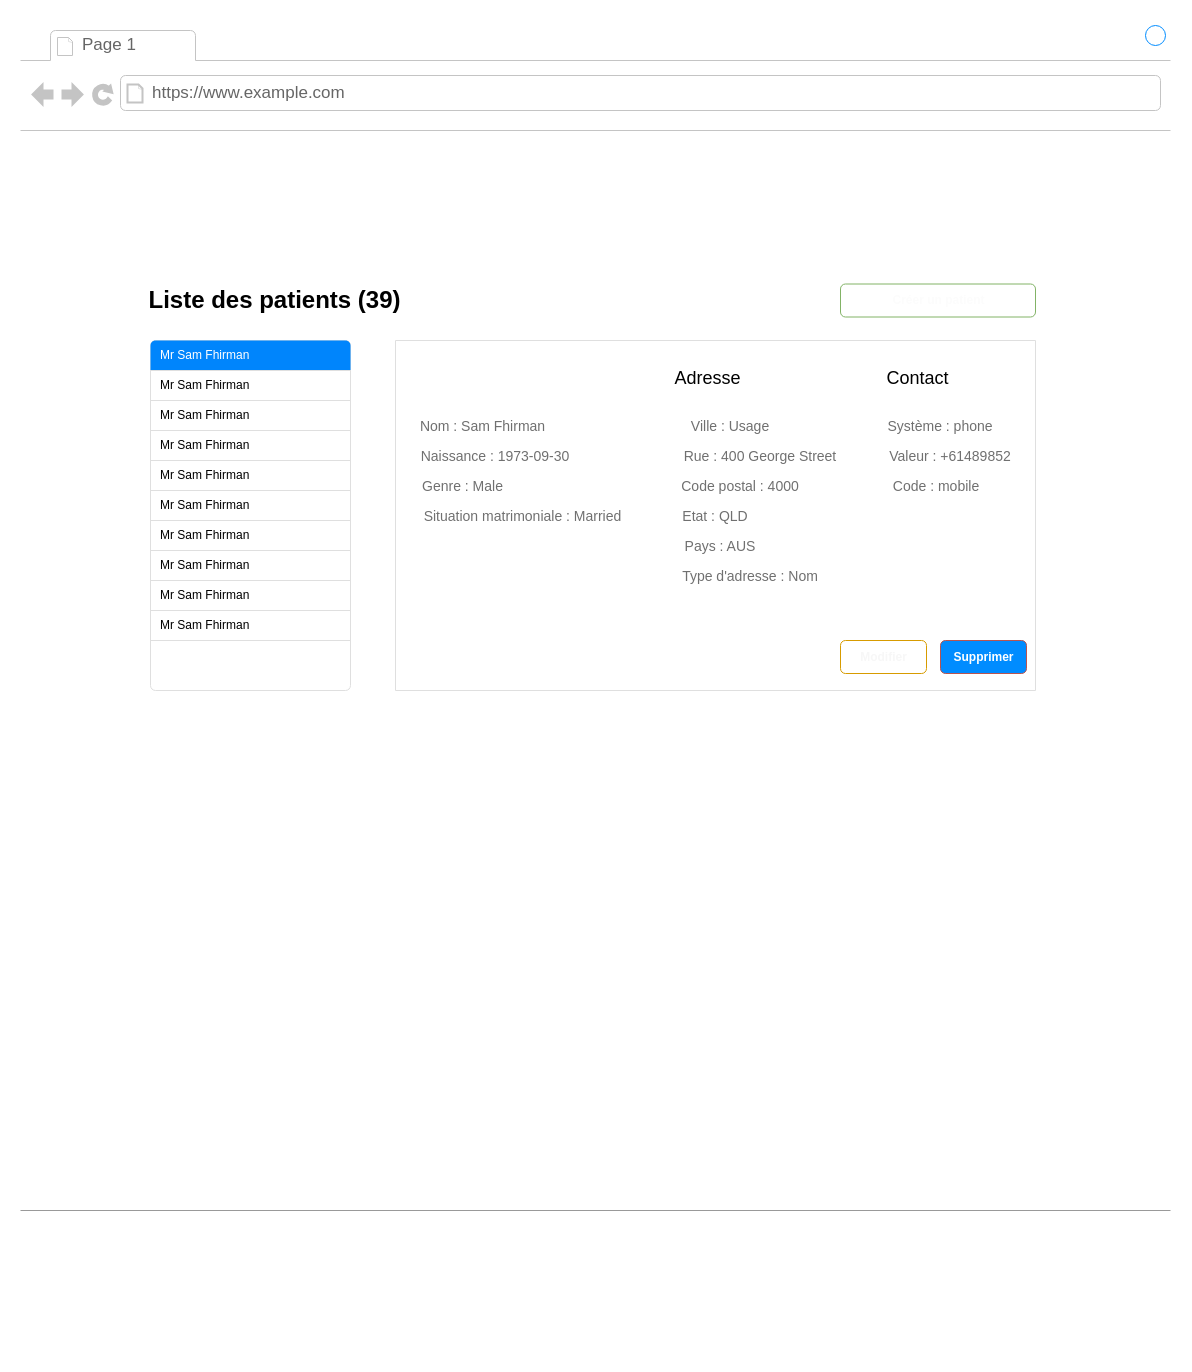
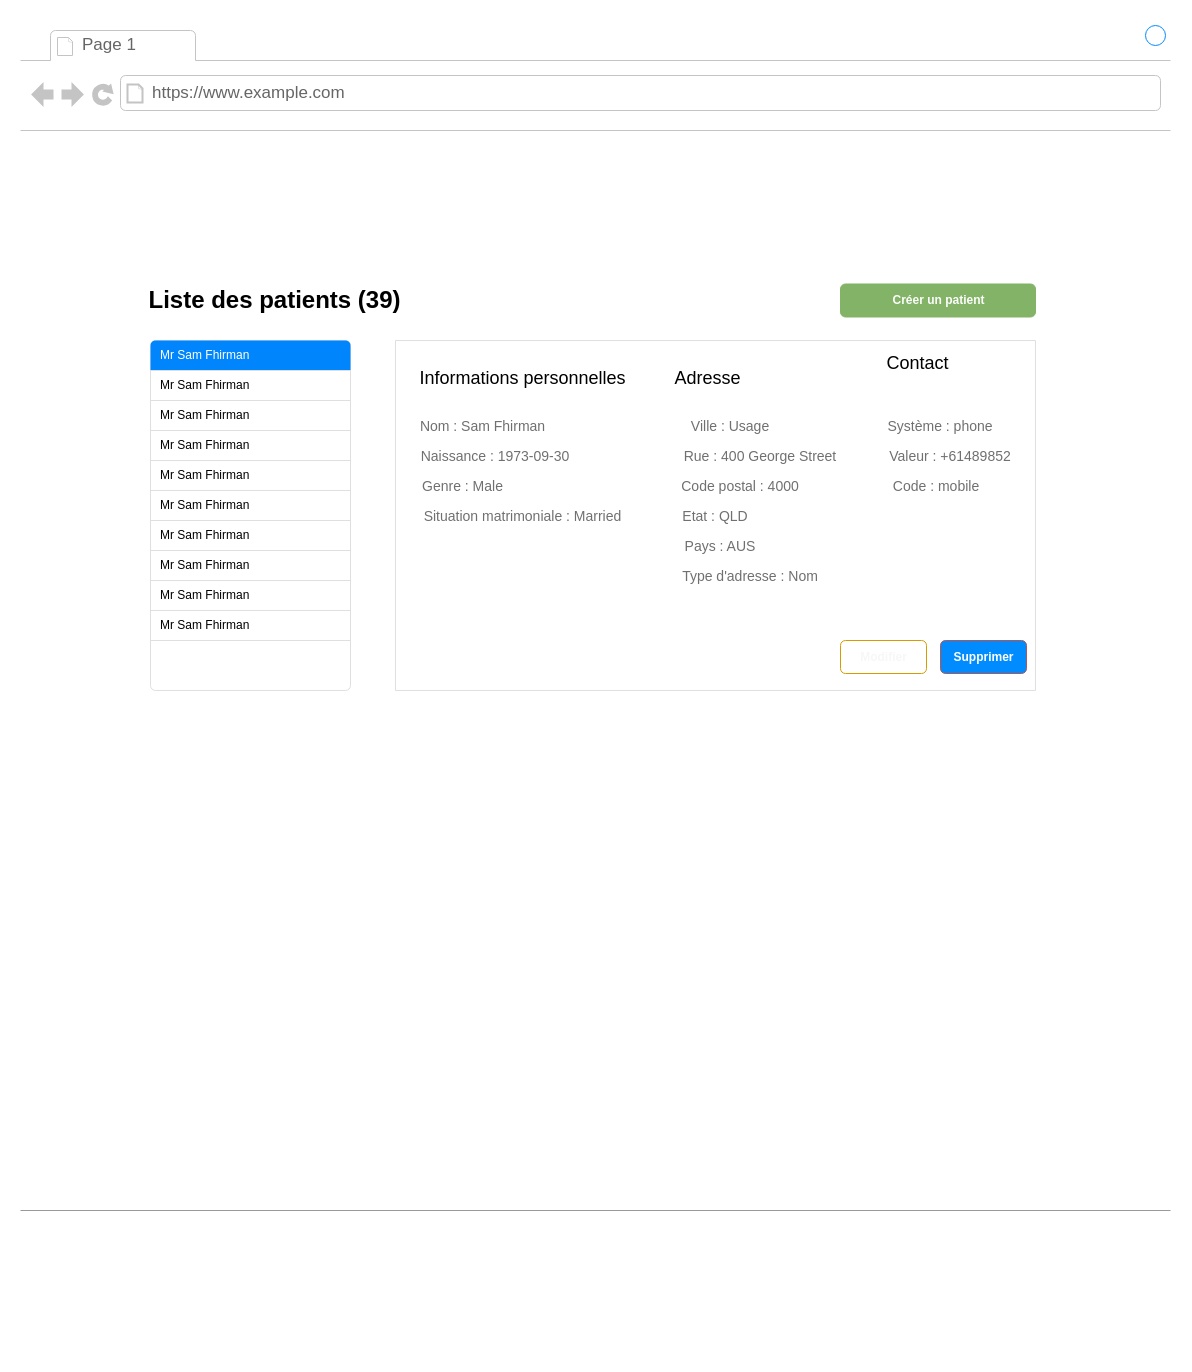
node "Créer un patient": fillcolor #ffffff -> #82b366
node "Informations personnelles": added
node "Contact": moved (918, 376) -> (918, 361)
